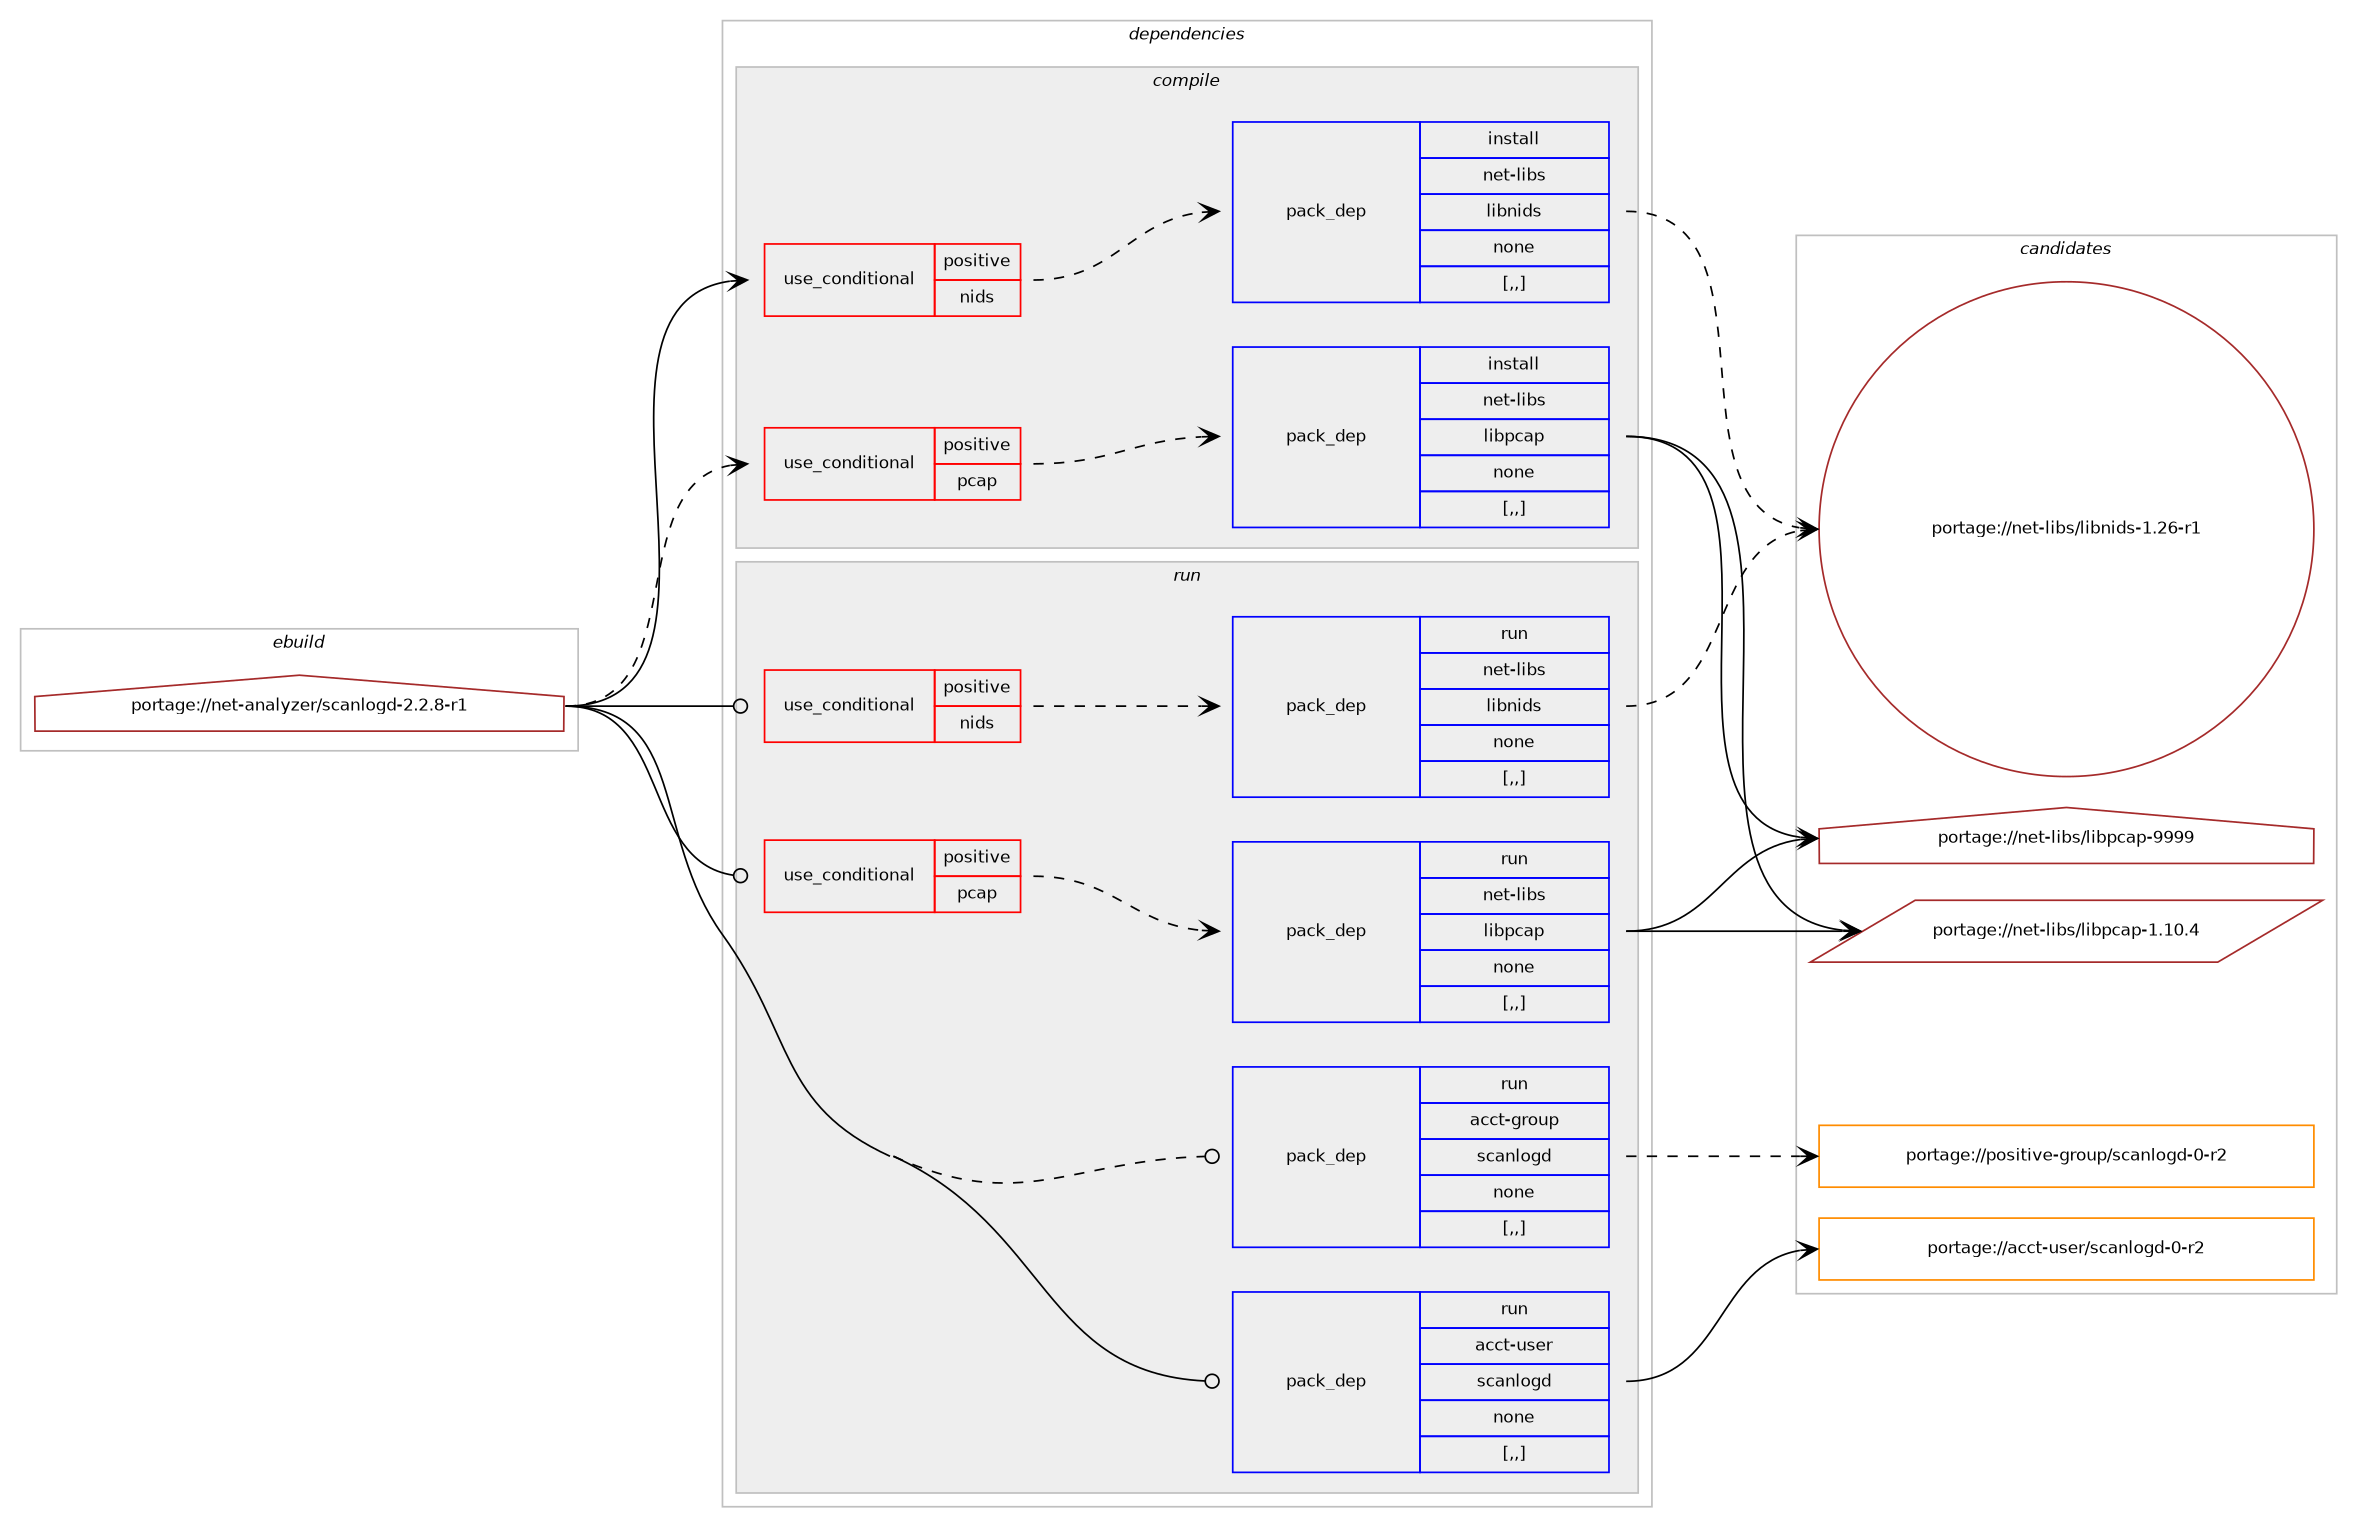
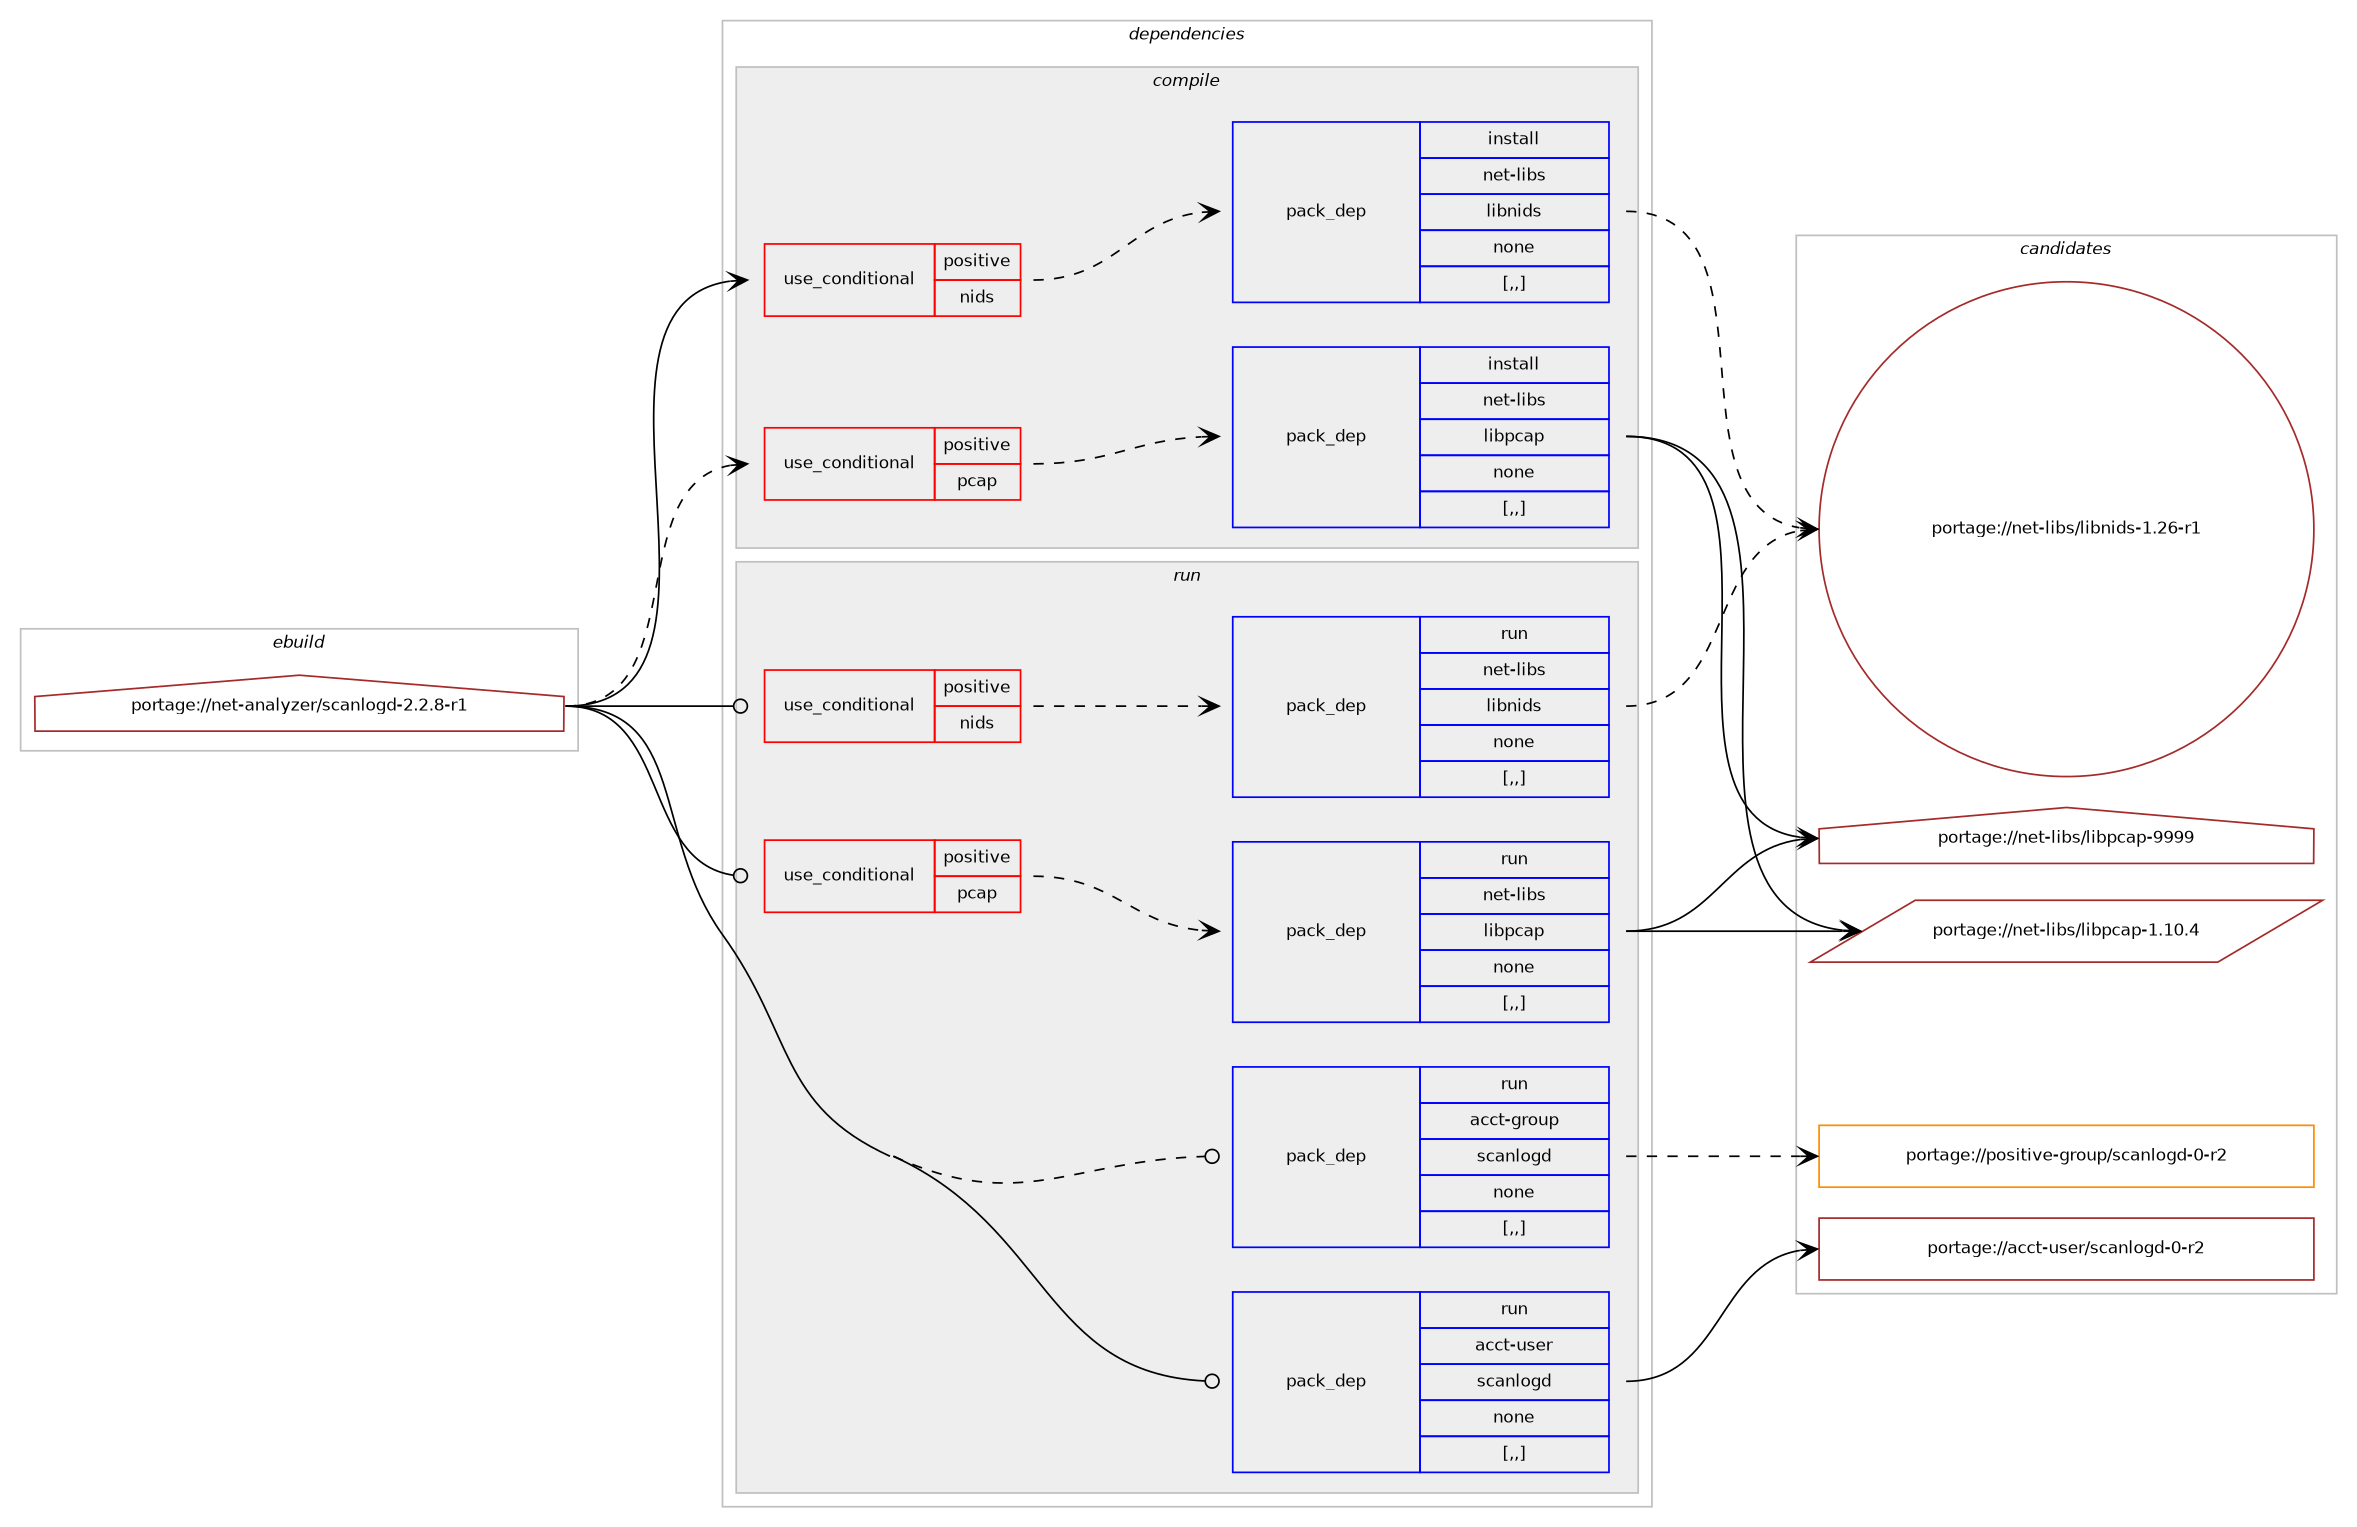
node "portage://acct-user/scanlogd-0-r2": color darkorange -> brown
